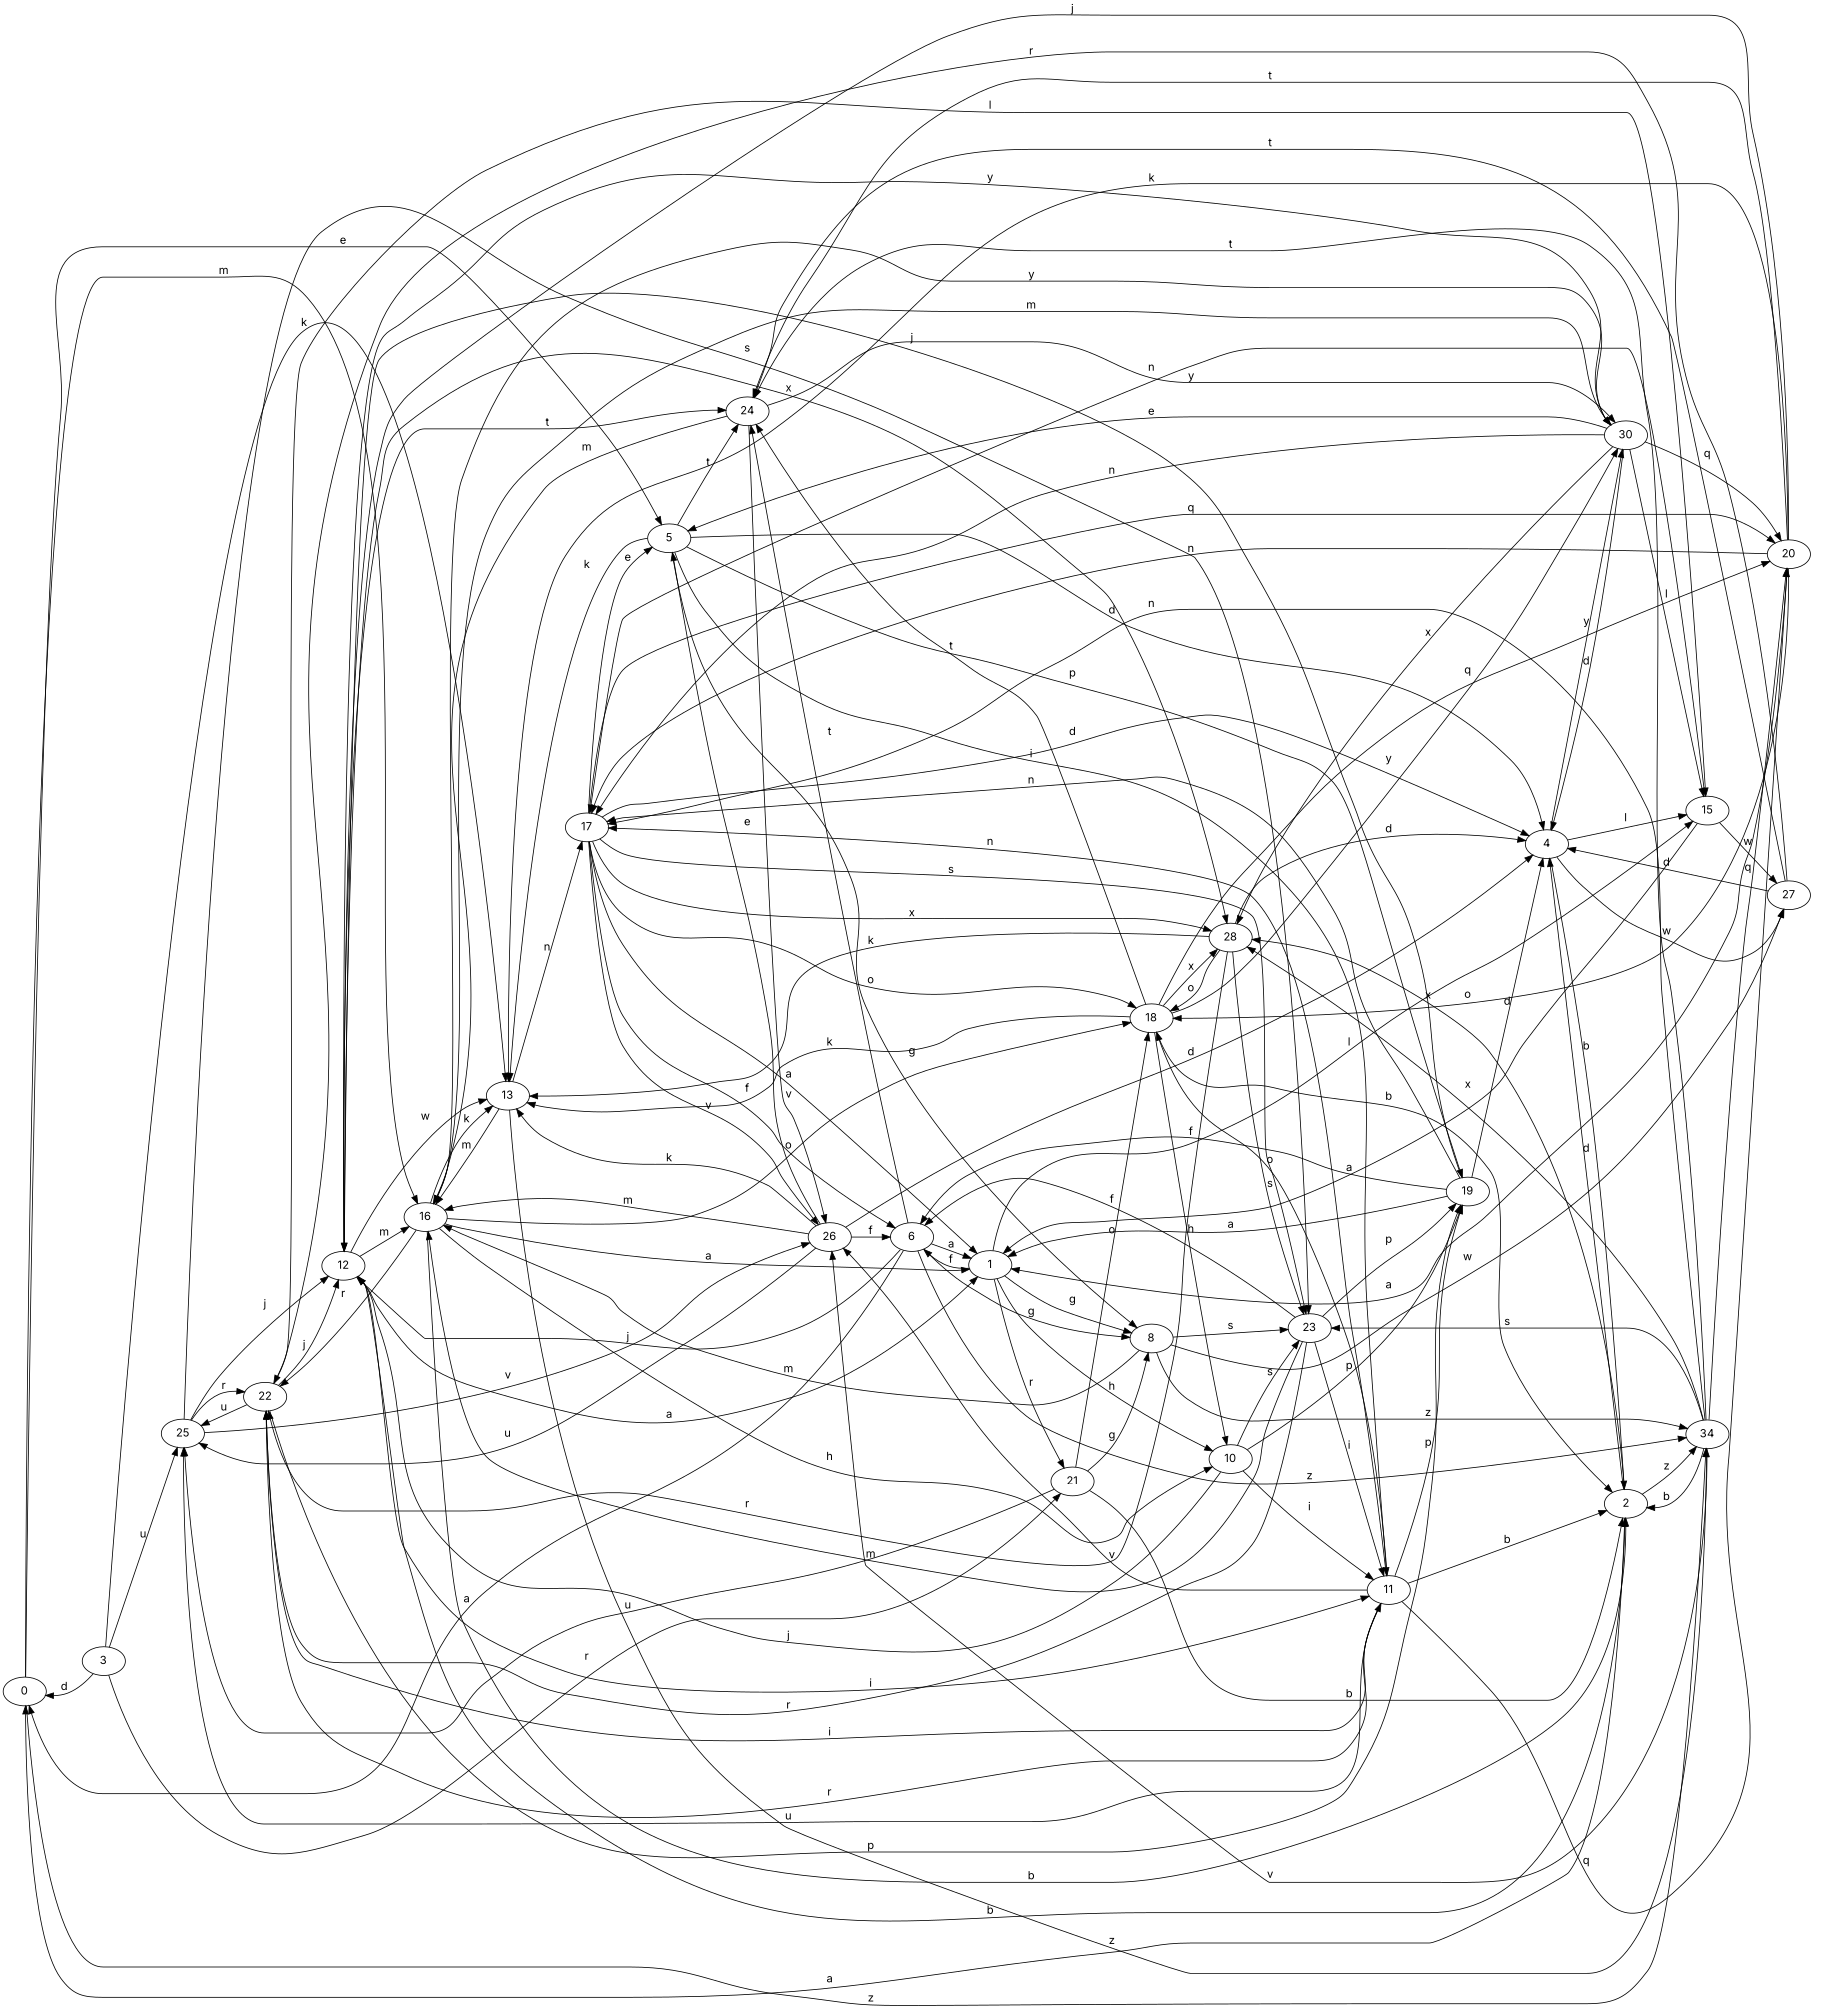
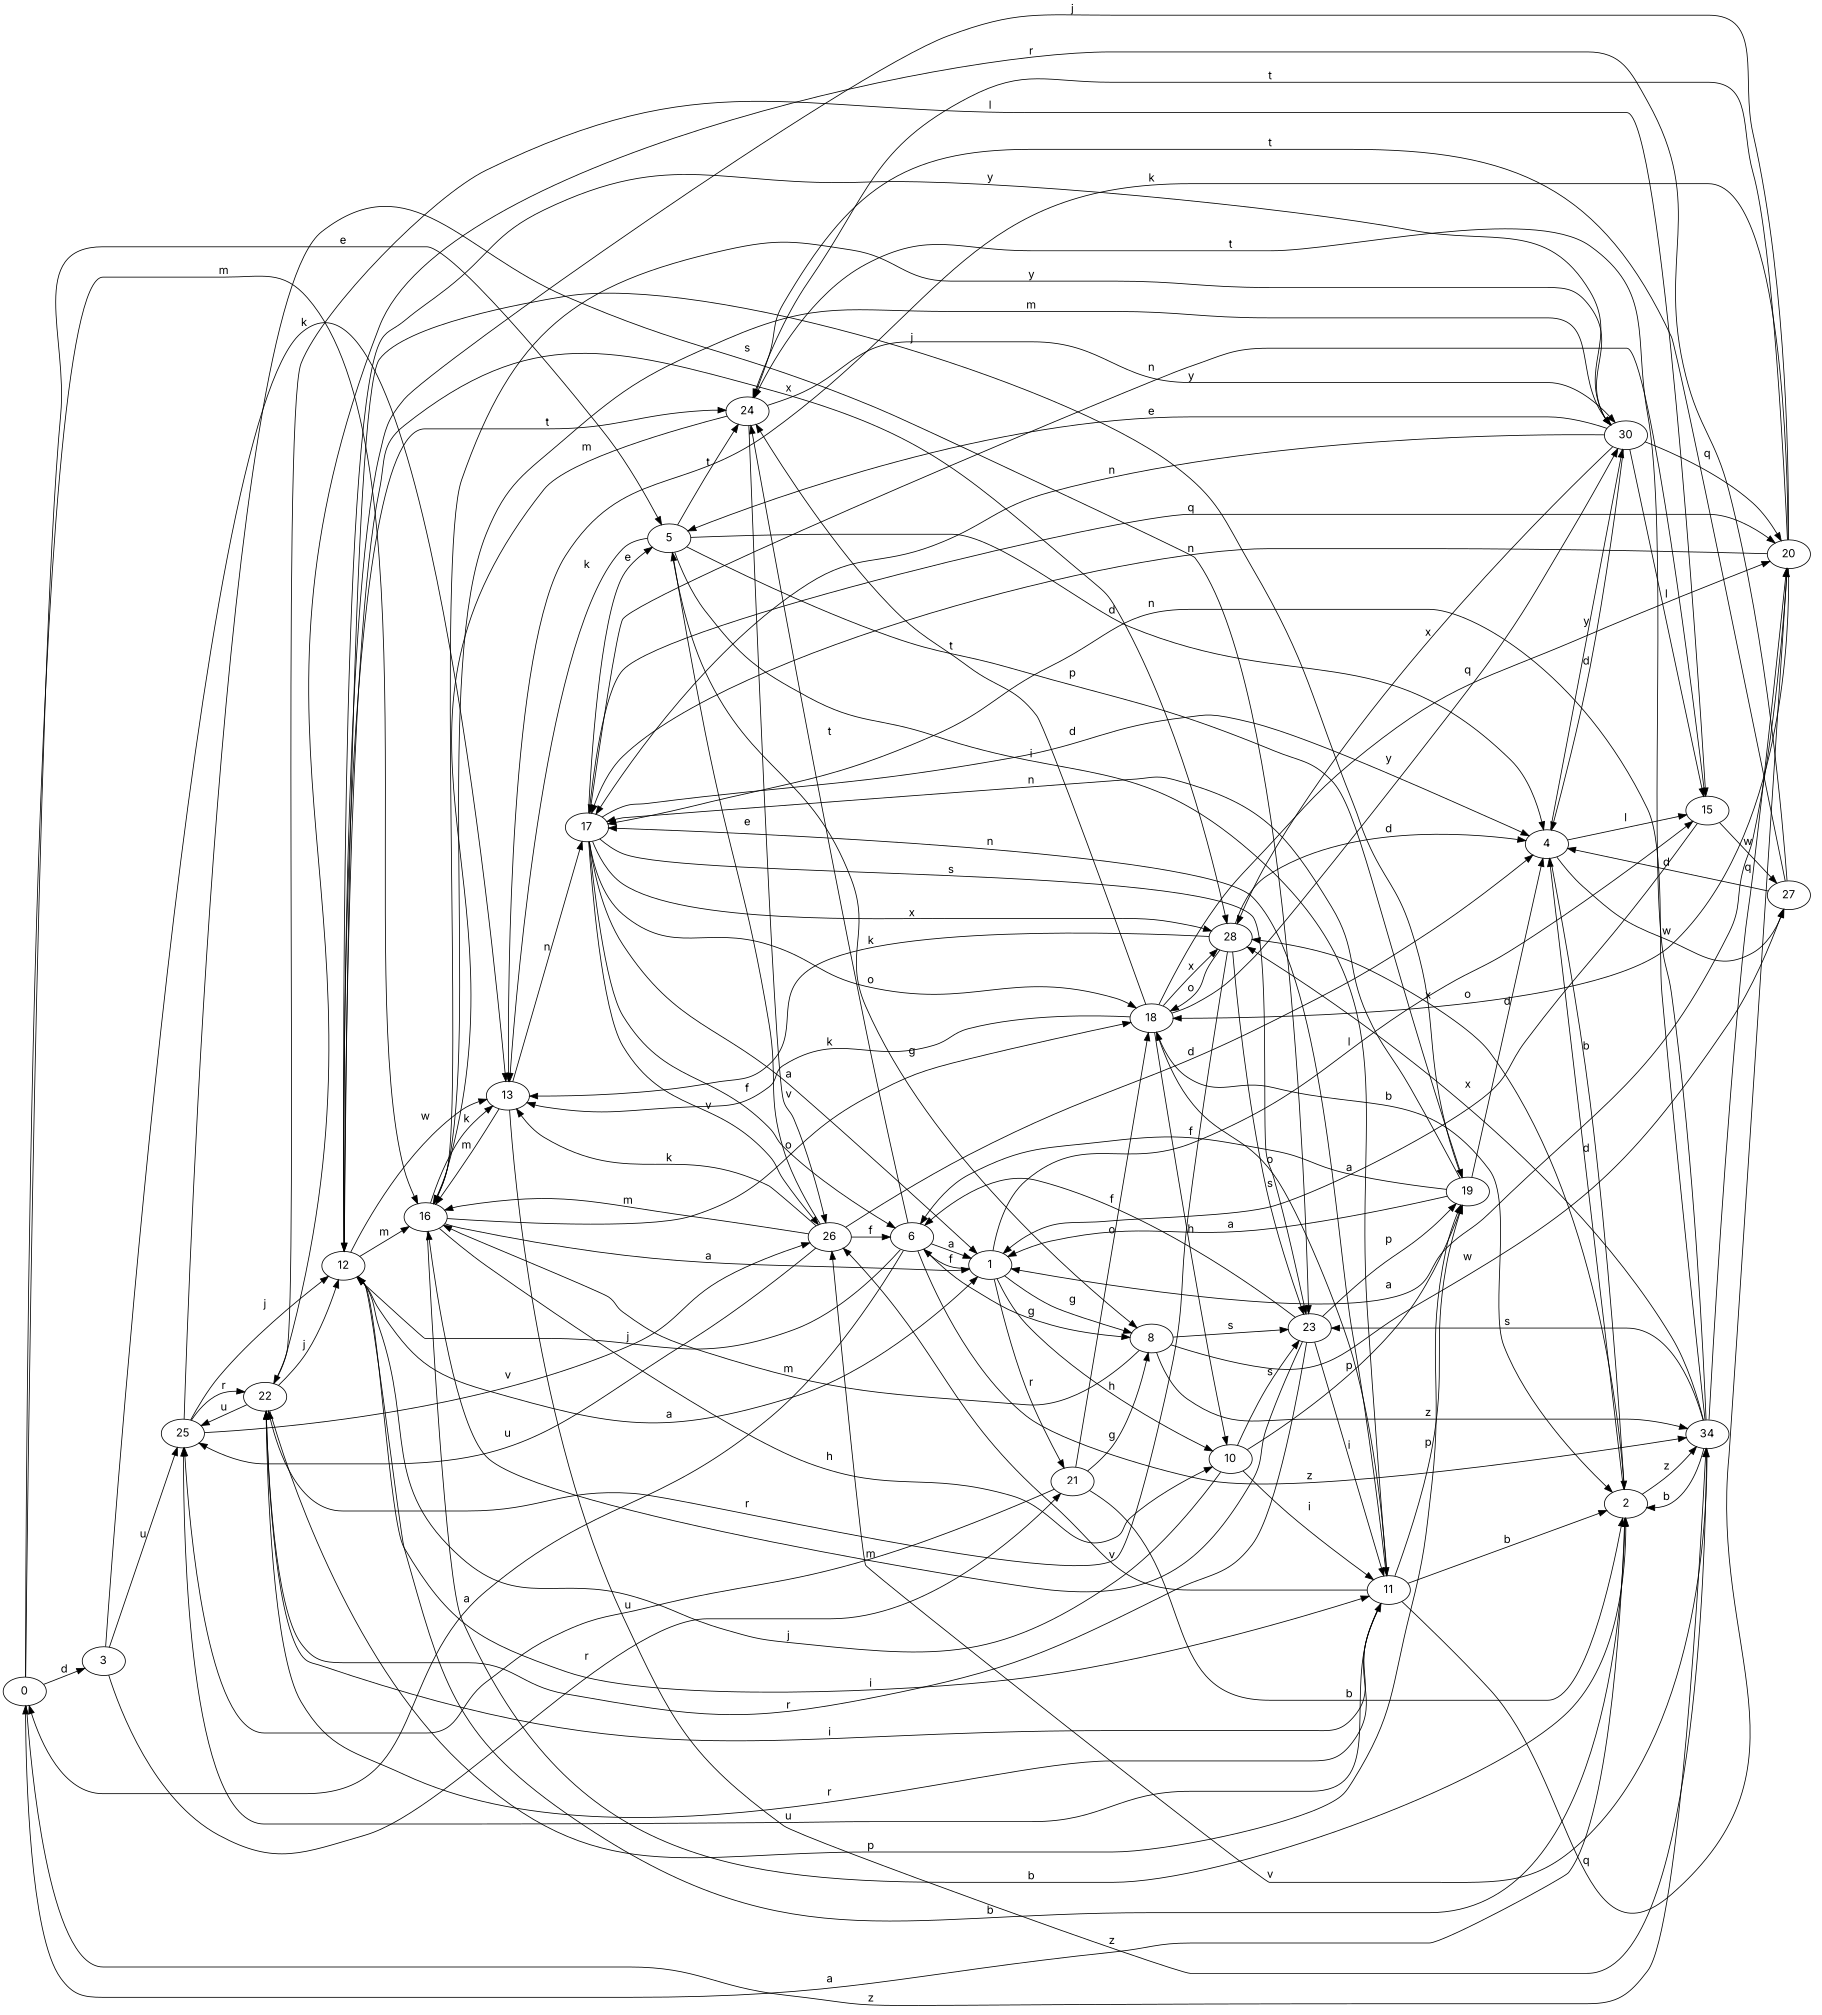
edge "16" -> "22": removed, label "r"
edge "3" -> "0": reversed
